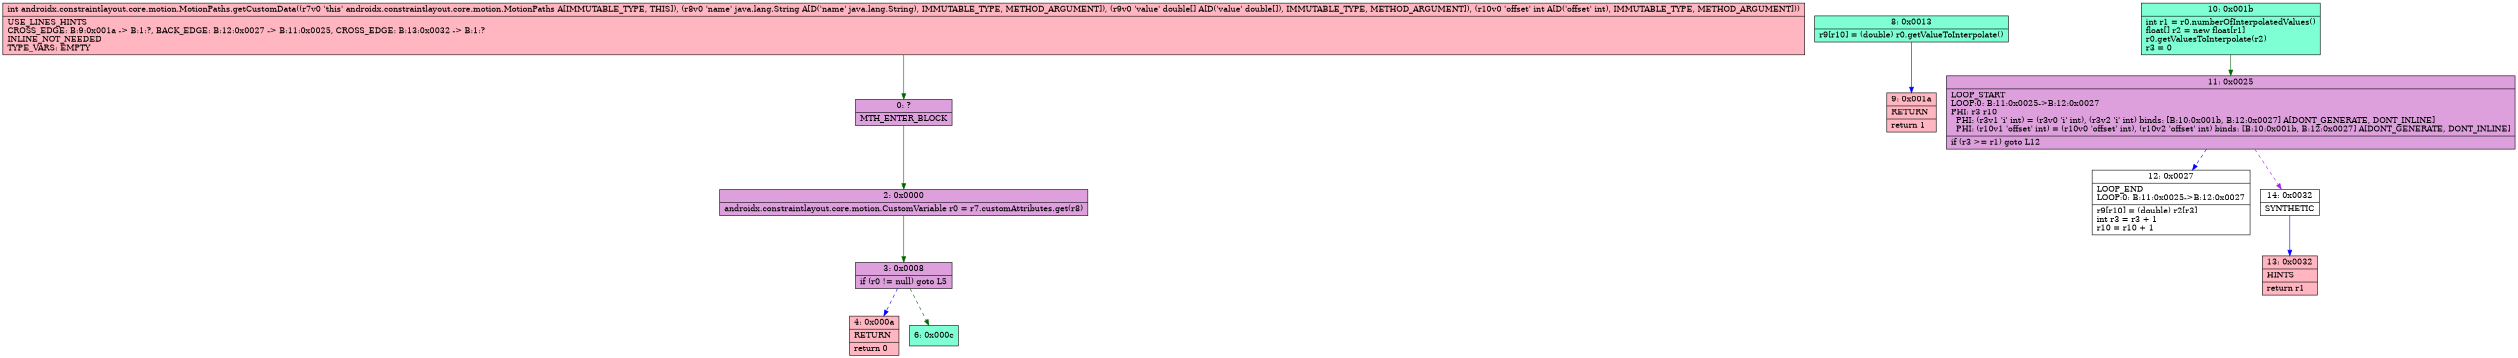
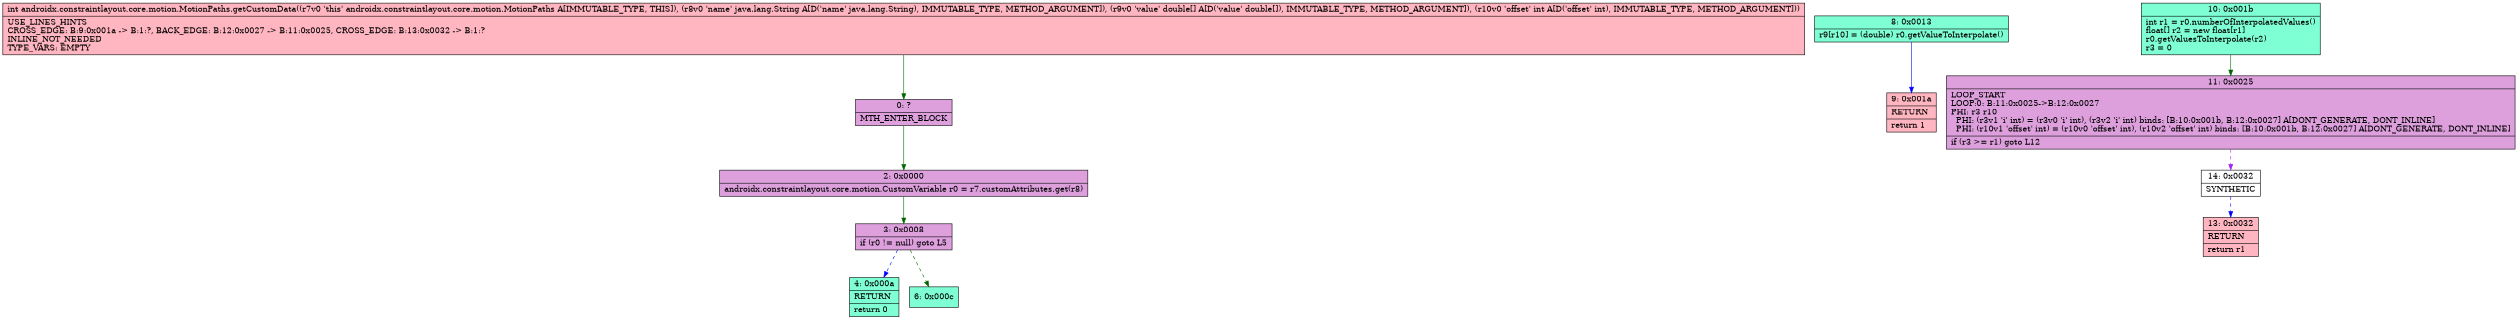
node "12: 0x0027": removed
edge "14: 0x0032" -> "13: 0x0032": style solid -> dashed
node "13: 0x0032": text "HINTS" -> "RETURN"
node "4: 0x000a": fillcolor lightpink -> aquamarine
